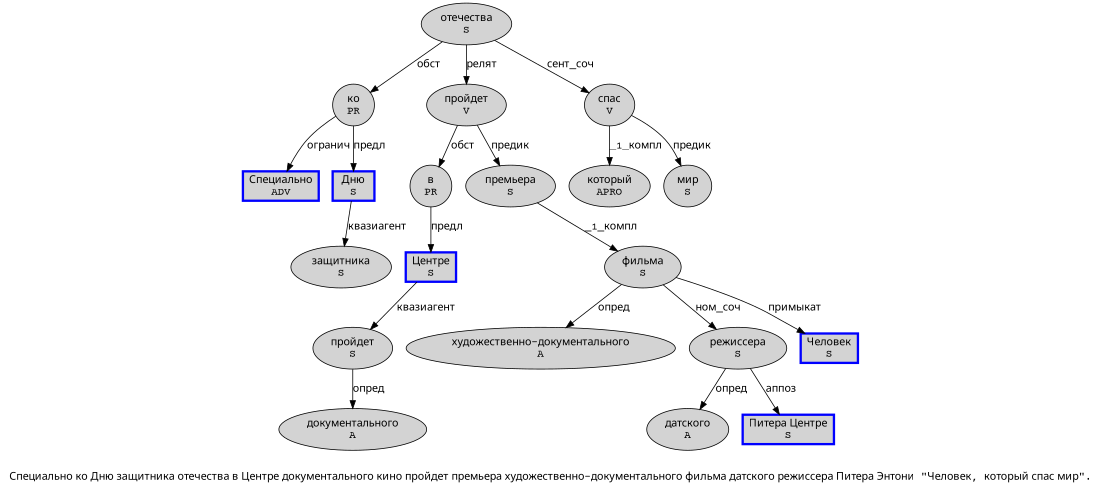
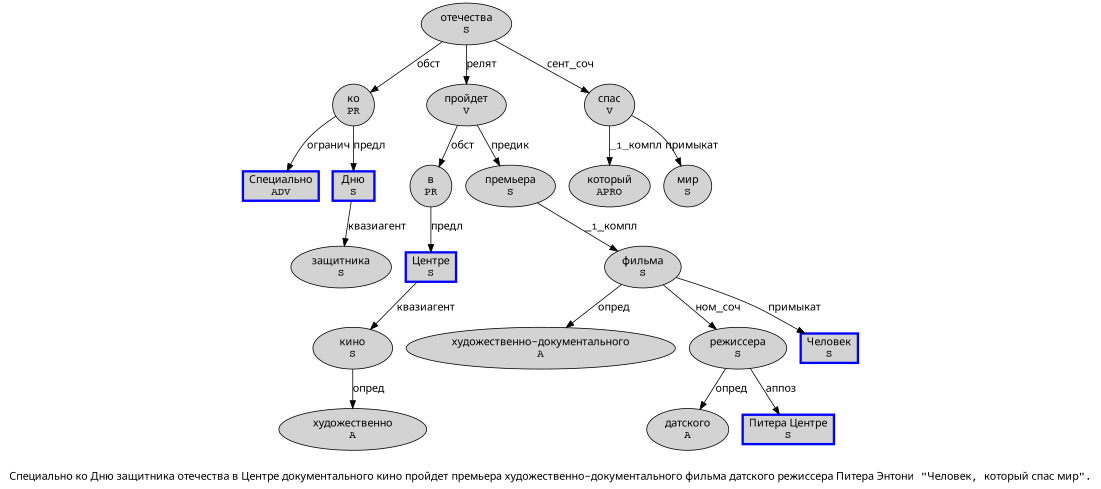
edge "спас V" -> "мир S": label "предик" -> "примыкат"
node "пройдет S": label "пройдет S" -> "кино S"
node "документального A": label "документального A" -> "художественно A"
